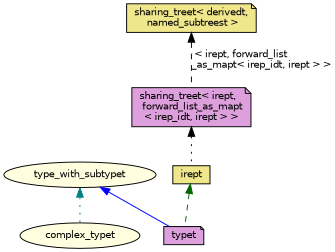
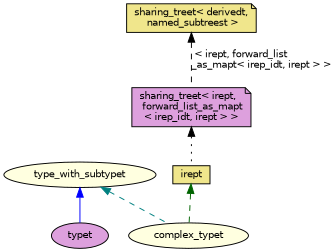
edge "complex_typet" -> "type_with_subtypet": style dotted -> dashed
edge "typet" -> "irept": now "complex_typet" -> "irept"
node "typet": shape note -> ellipse
